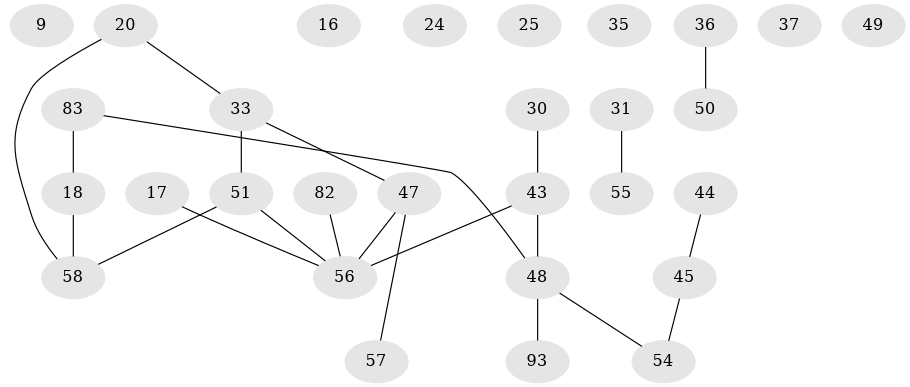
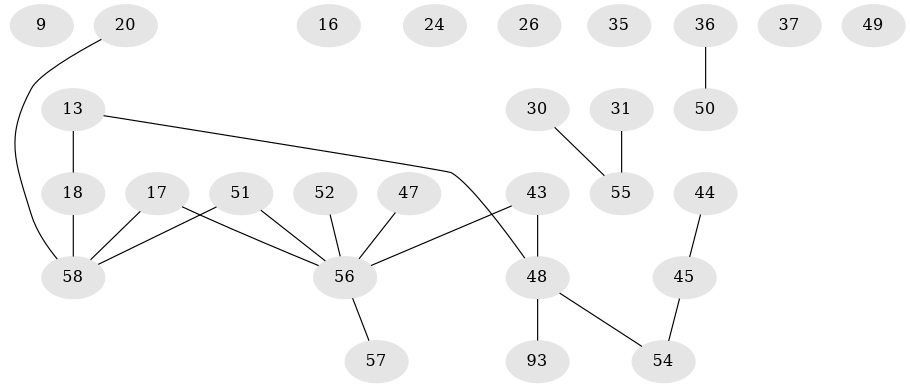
node "25": label "25" -> "26"
node "83": label "83" -> "13"
node "33": removed
edge "30" -- "43": now "30" -- "55"
node "82": label "82" -> "52"
edge "17" -- "58": added
edge "47" -- "57": now "56" -- "57"
